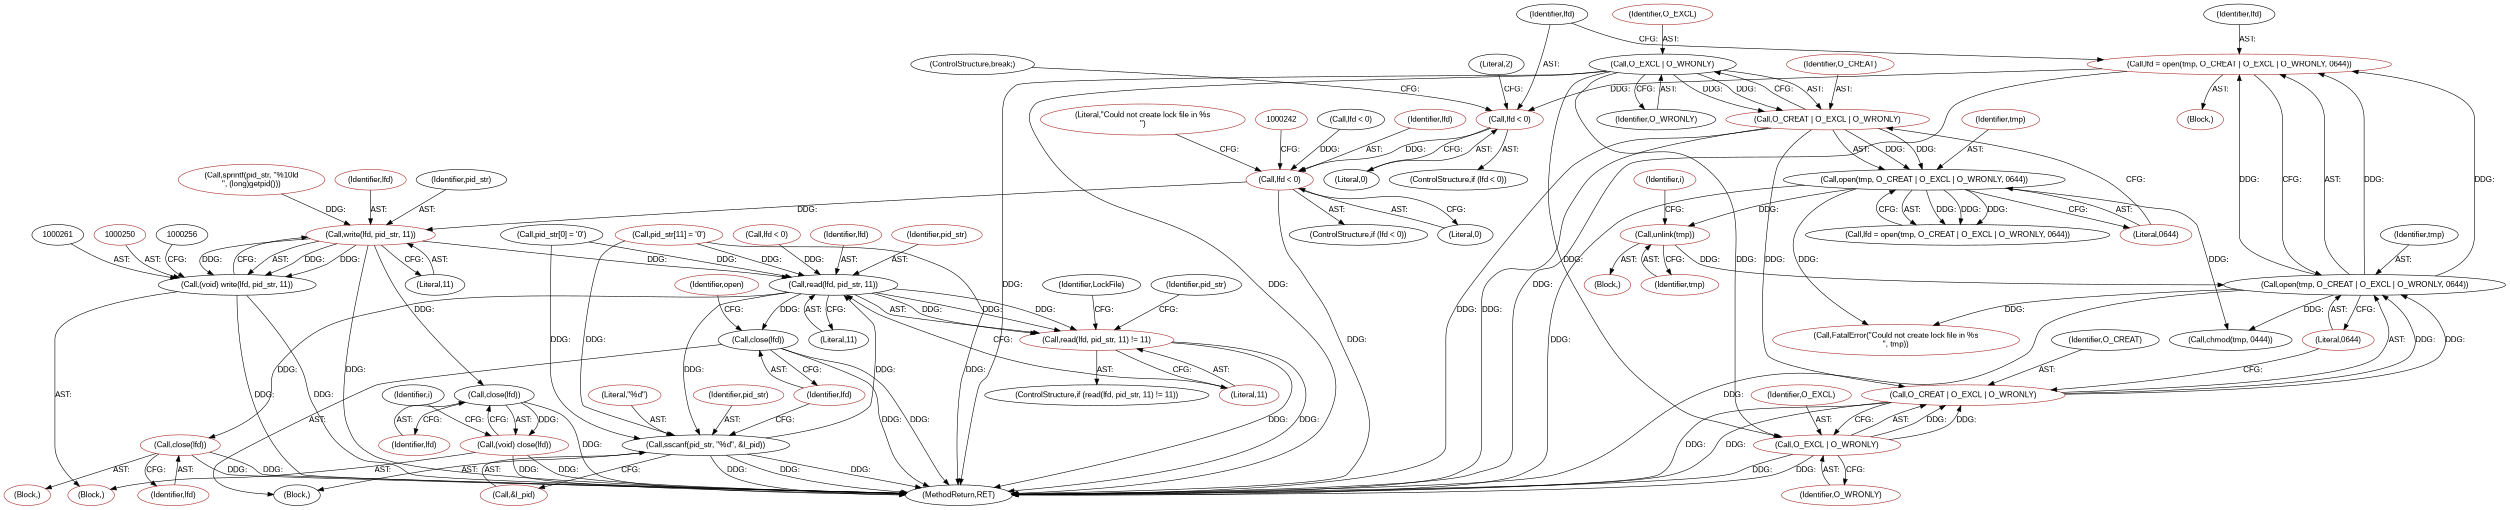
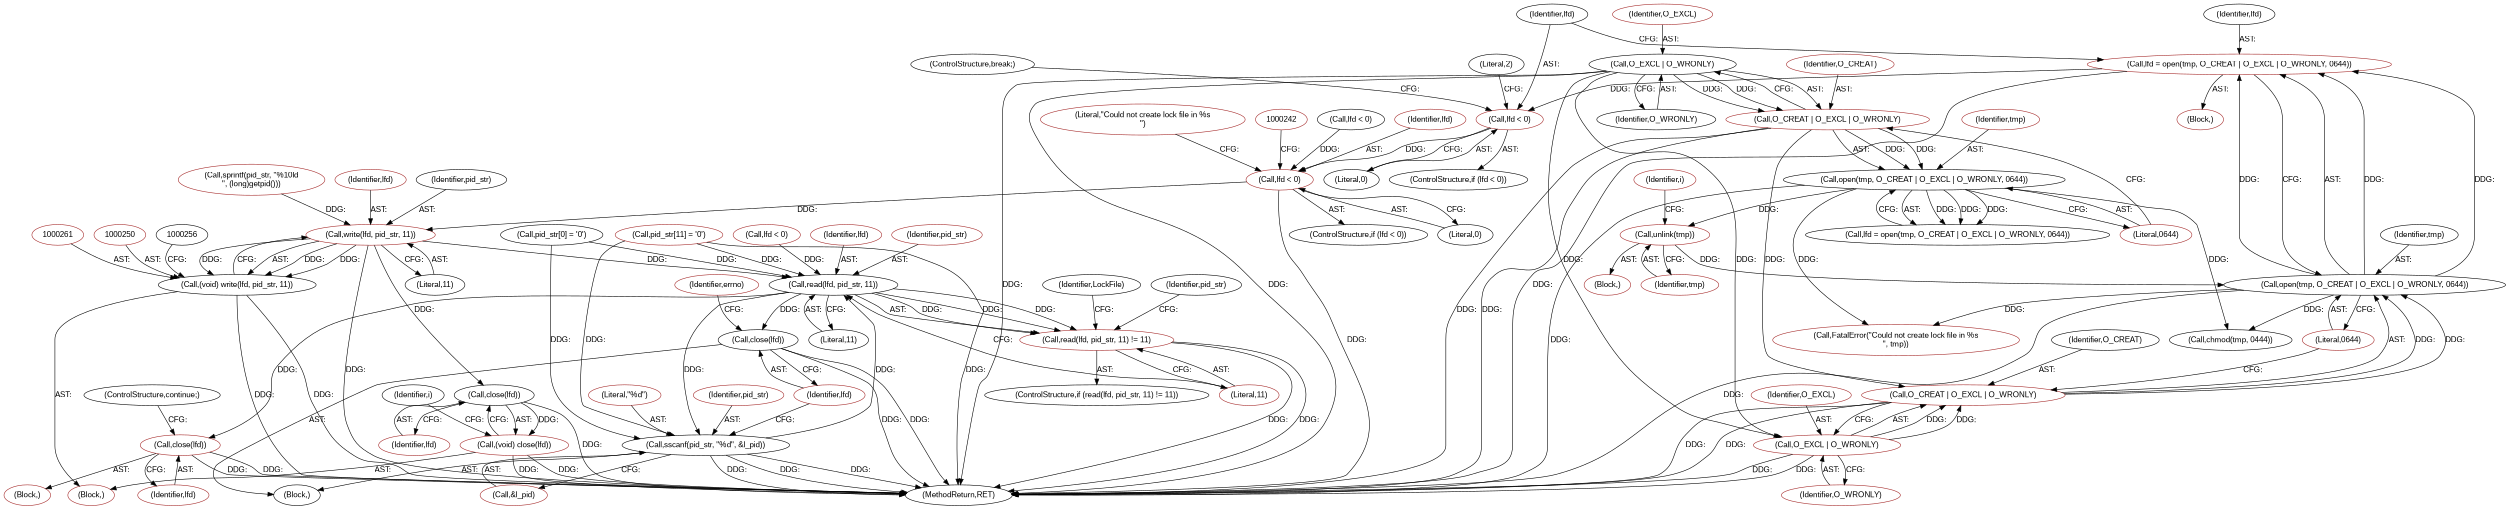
node "1000261": color black -> brown
node "(Identifier,open)": label "(Identifier,open)" -> "(Identifier,errno)"
node "(ControlStructure,continue;)": added
